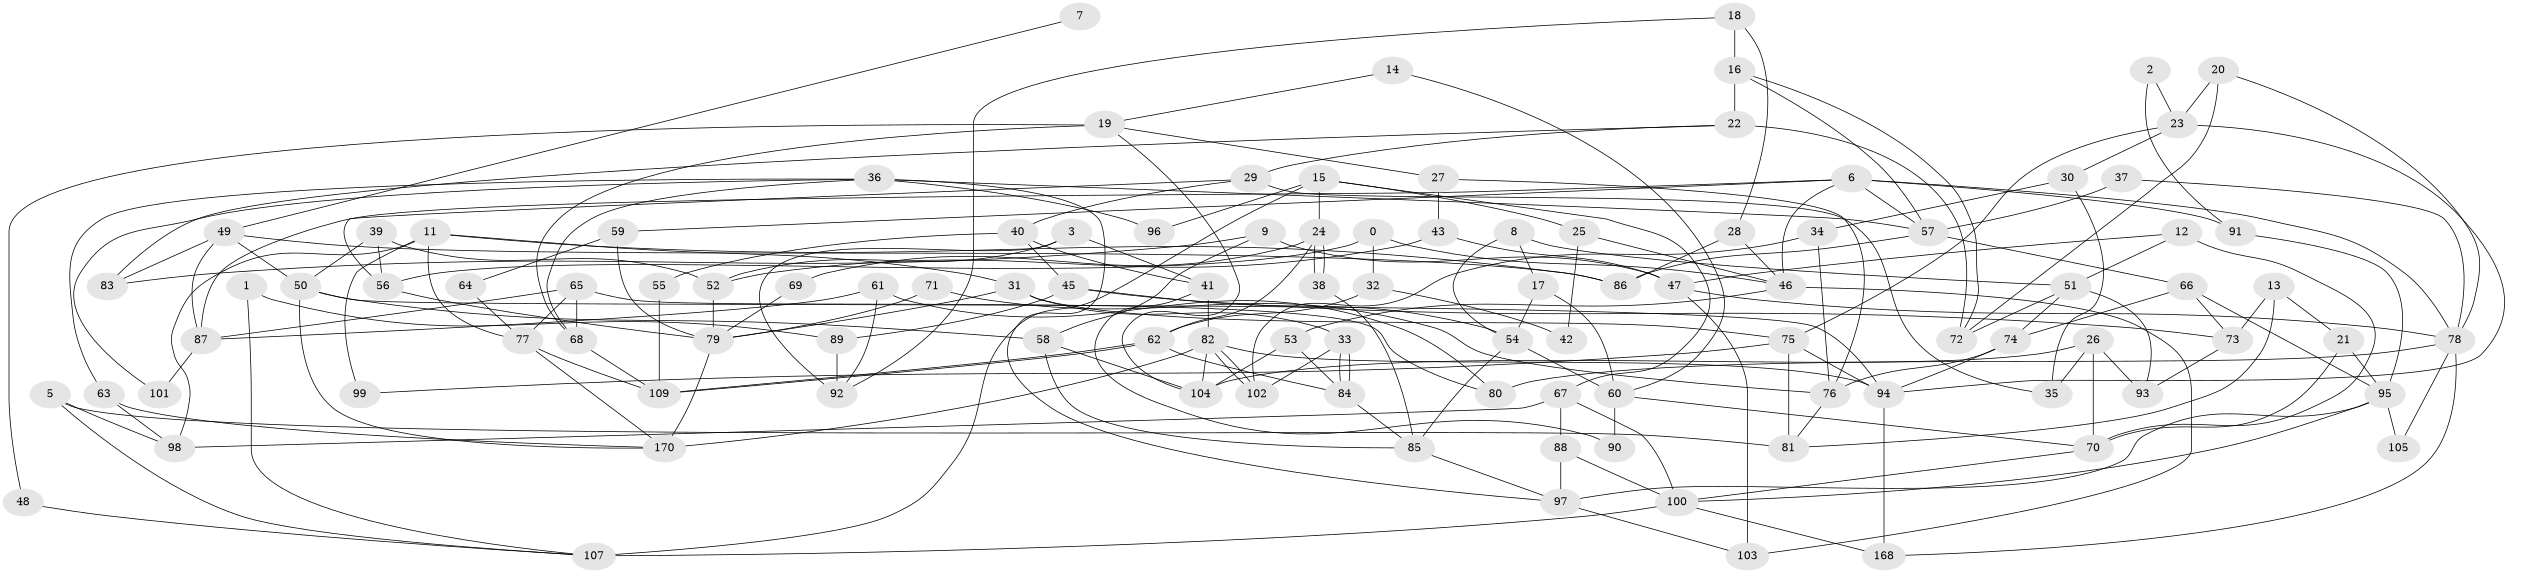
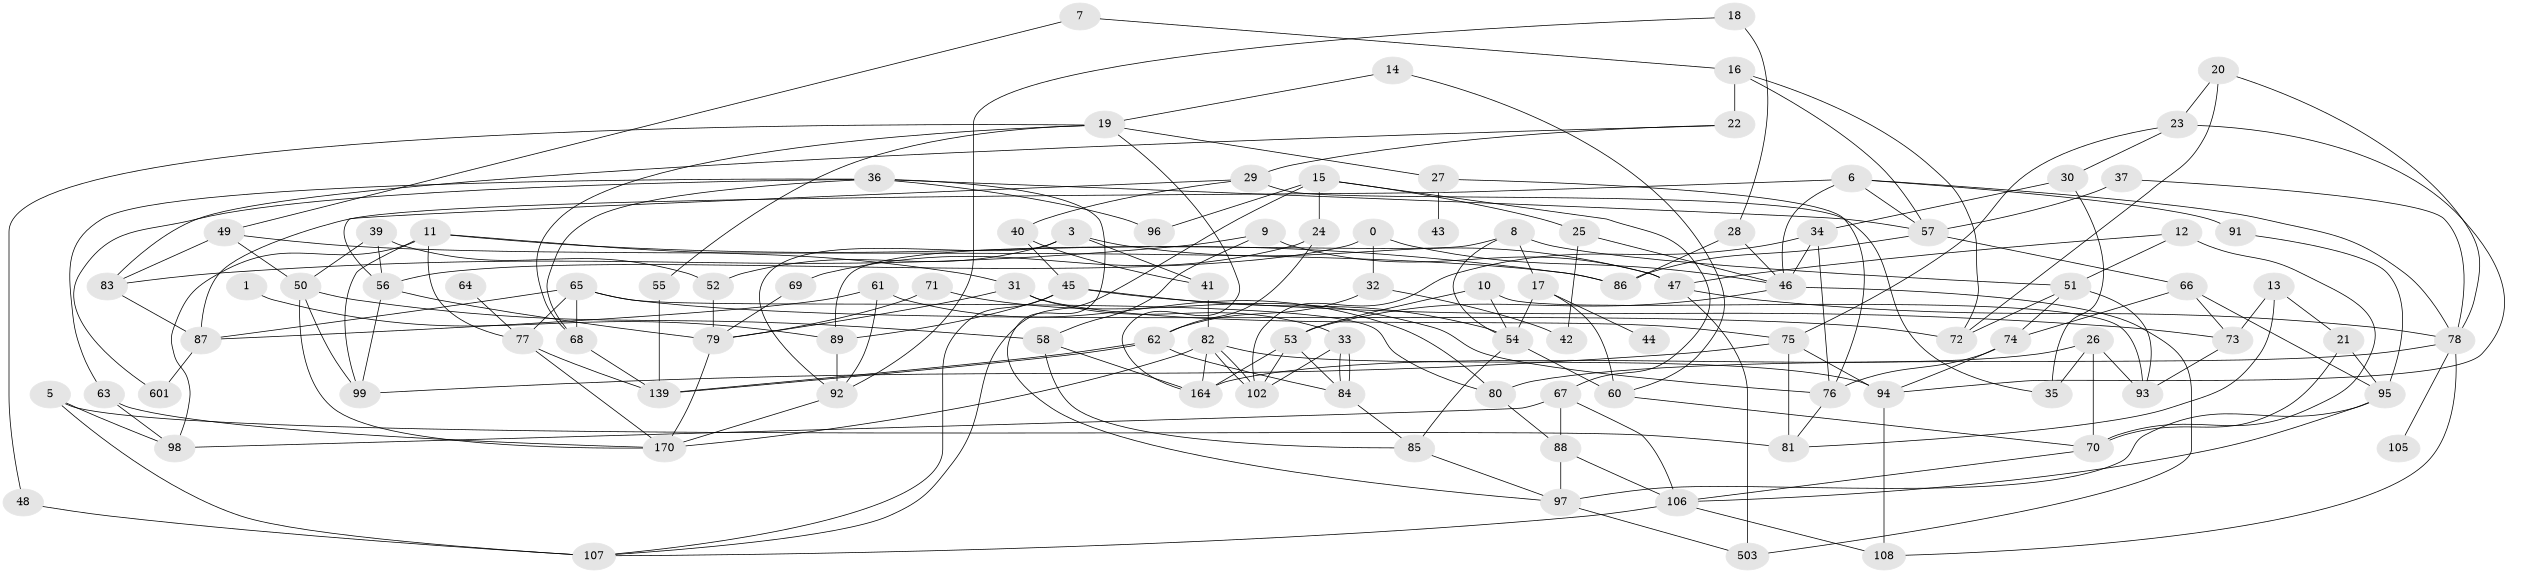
edge "18" -- "16": now "7" -- "16"
node "2": removed
edge "22" -- "72": now "65" -- "72"
node "59": removed
edge "40" -- "55": now "19" -- "55"
edge "8" -- "89": added
edge "43" -- "47": now "3" -- "47"
edge "34" -- "46": added
edge "43" -- "52": removed
edge "49" -- "87": now "83" -- "87"
node "38": removed
node "10": added
edge "50" -- "94": now "50" -- "99"
edge "56" -- "99": added
node "44": added
edge "53" -- "102": added
node "101": label "101" -> "601"
node "109": label "109" -> "139"
node "104": label "104" -> "164"
edge "92" -- "170": added
edge "95" -- "105": removed
edge "80" -- "88": added
node "90": removed
node "100": label "100" -> "106"
edge "1" -- "107": now "45" -- "107"
node "103": label "103" -> "503"
node "168": label "168" -> "108"
